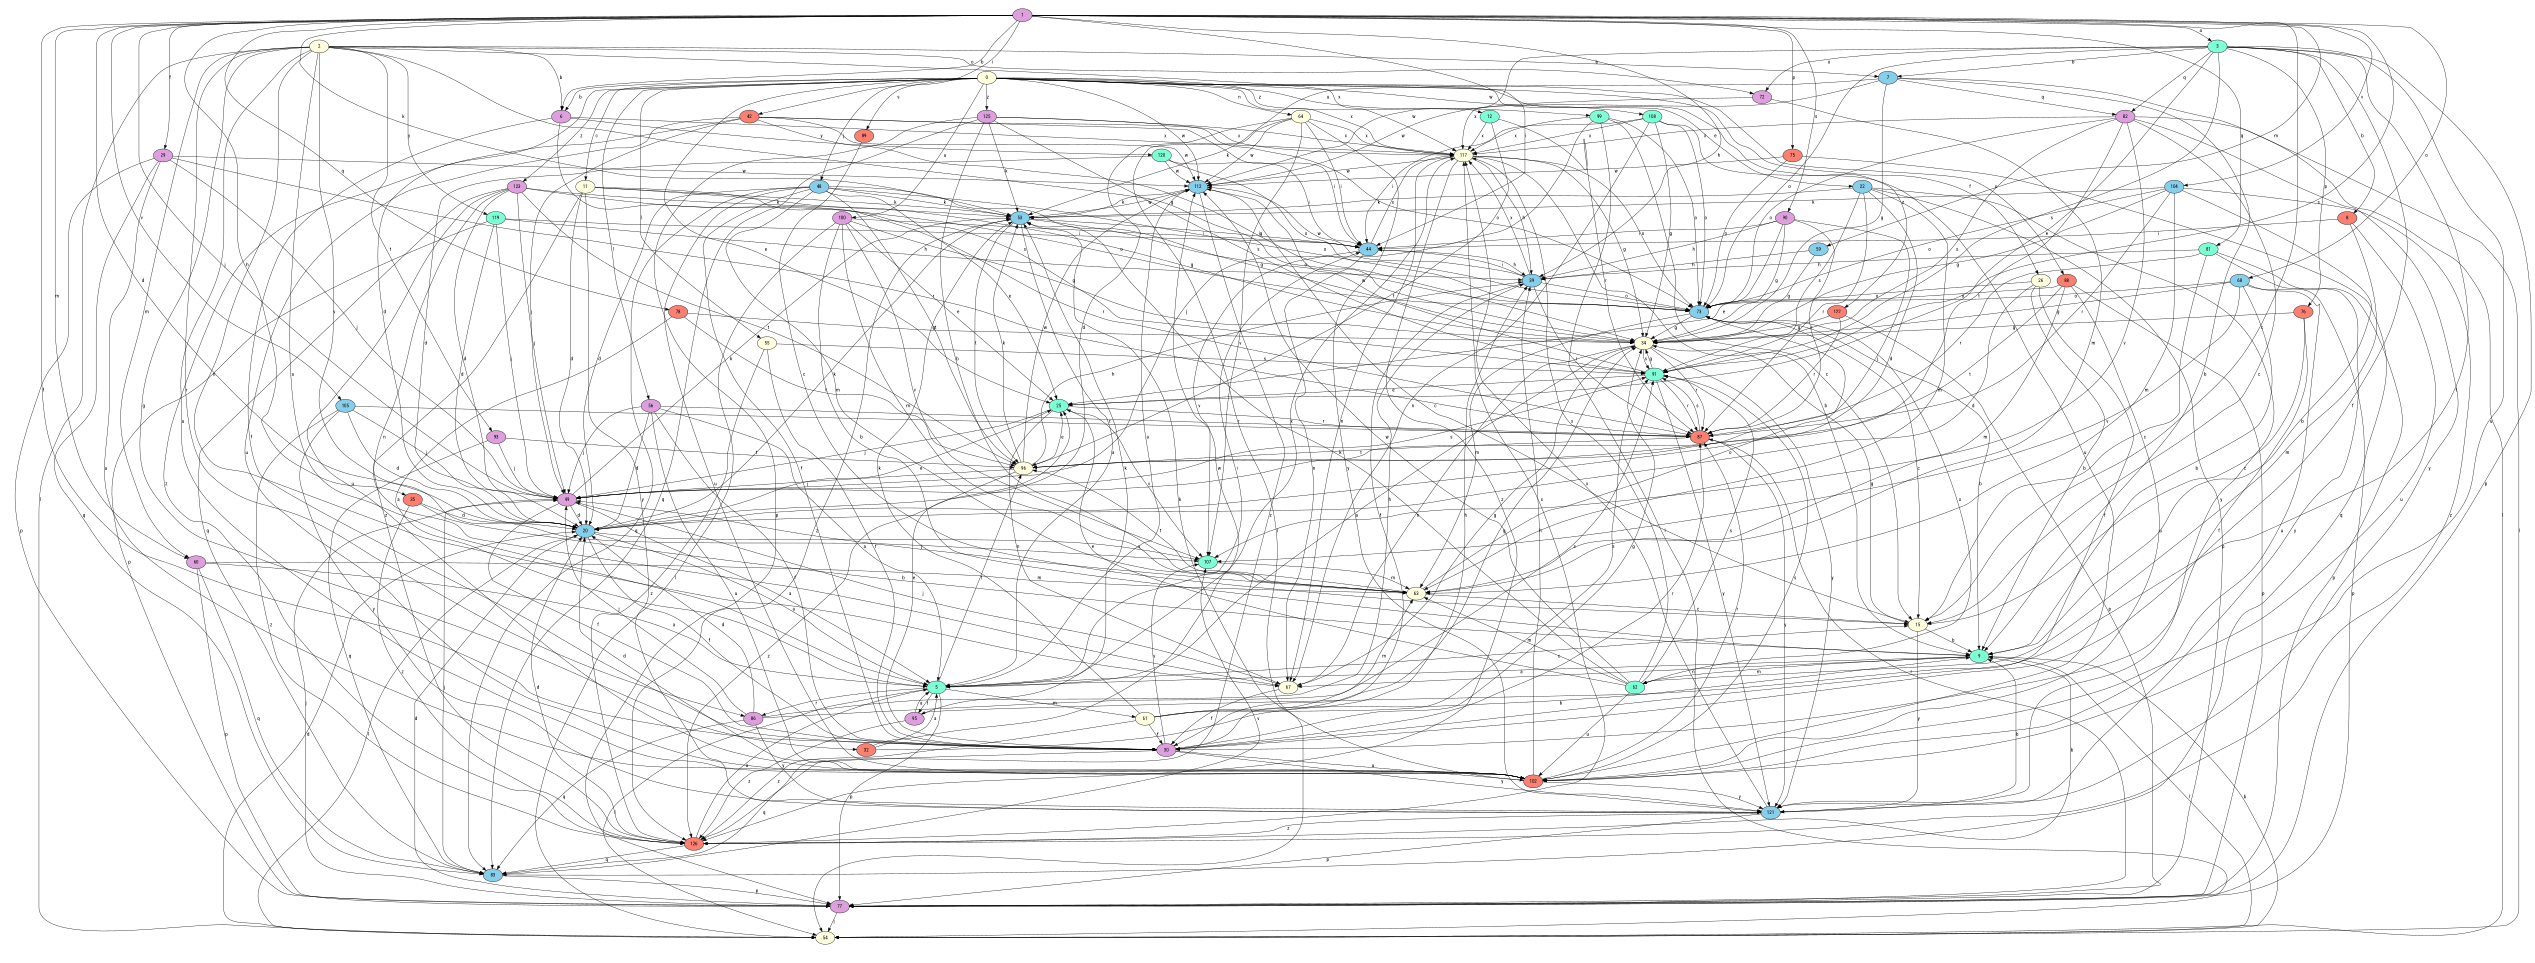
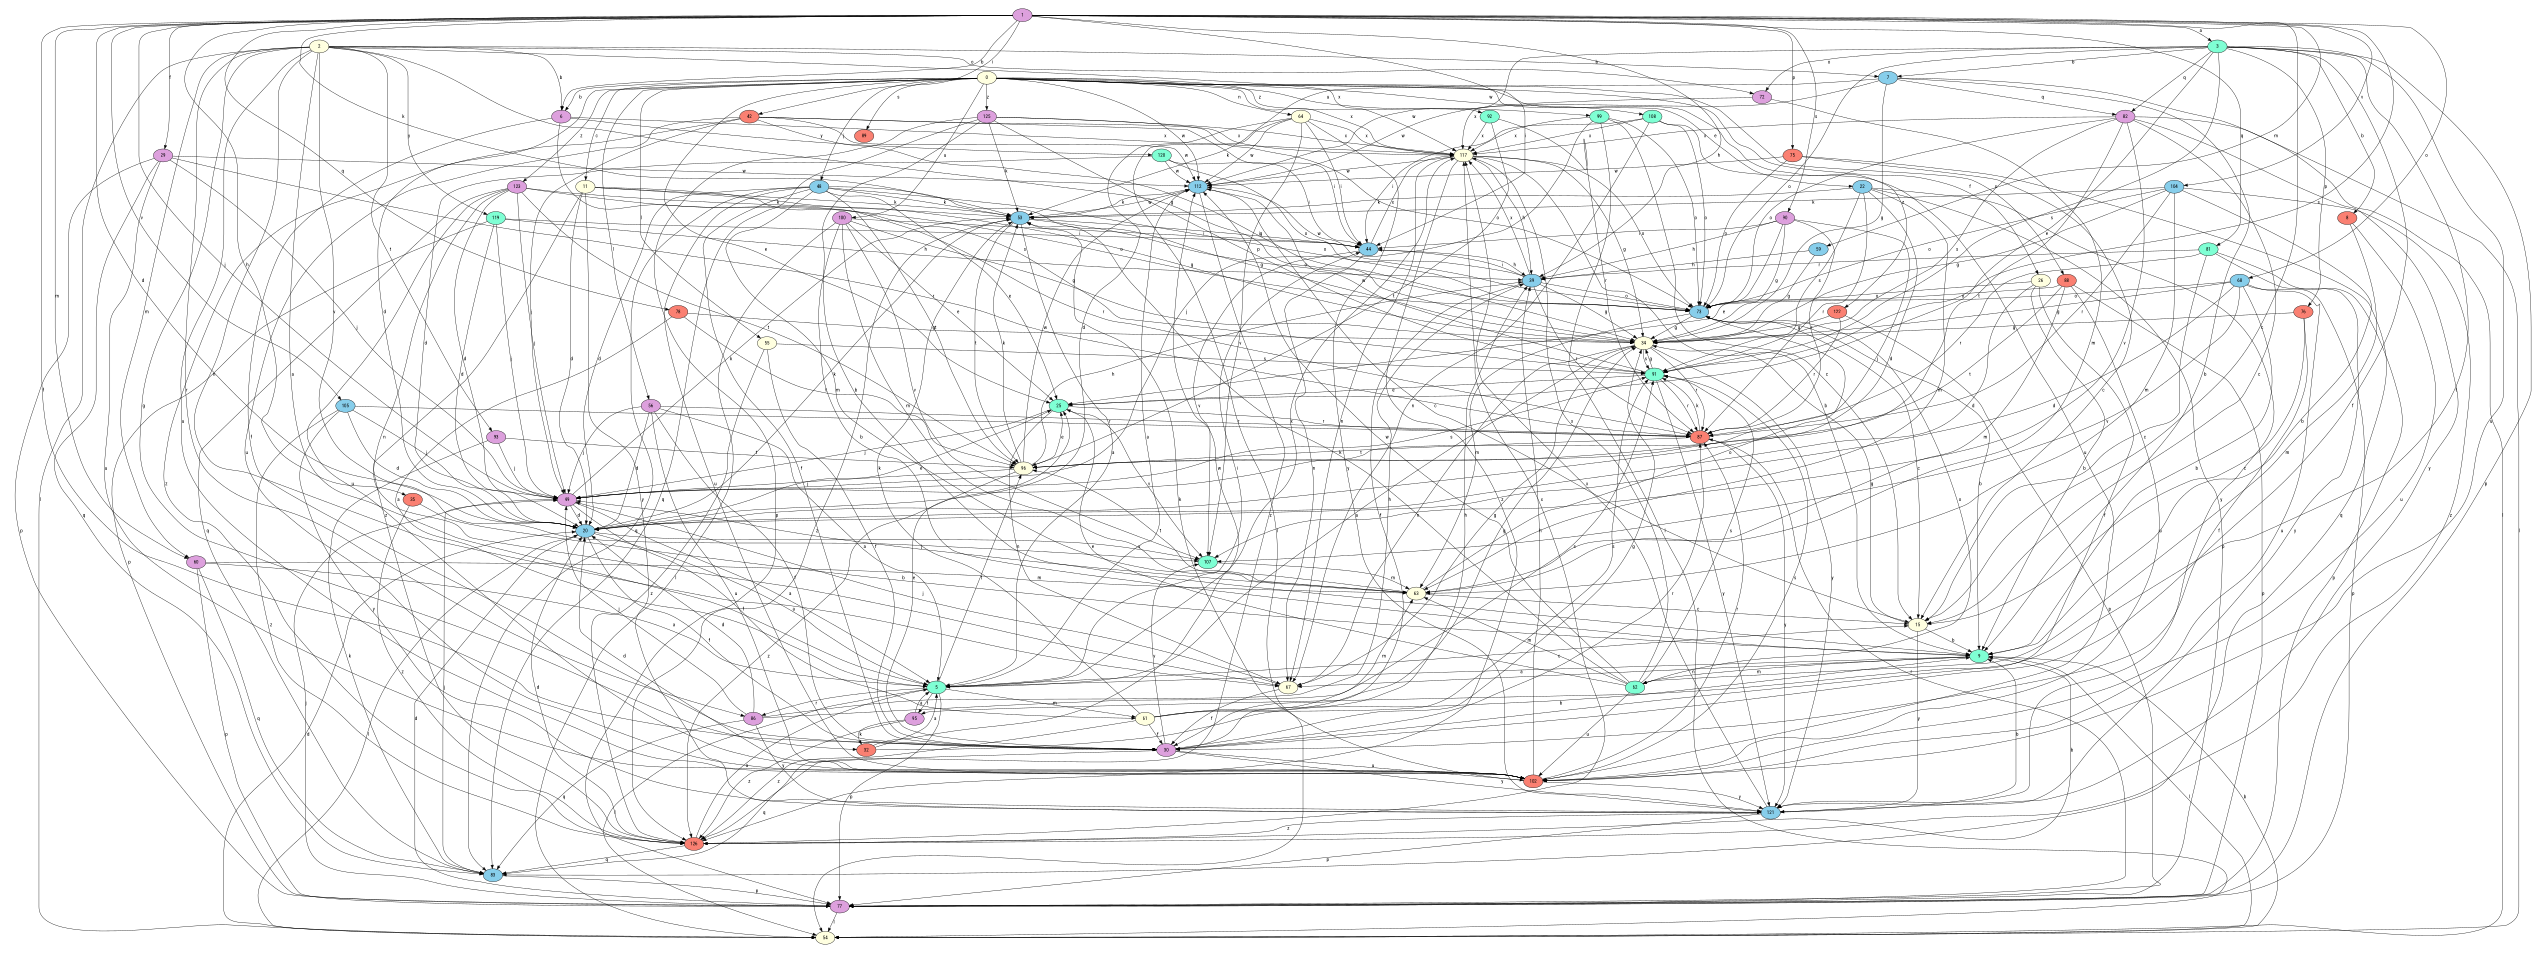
node "12": label "12" -> "92"
edge "108" -> "34": now "39" -> "34"
edge "8" -> "44": removed, label "i"
edge "125" -> "91": label "s" -> "p"
edge "81" -> "39": label "h" -> "r"
edge "87" -> "91": label "s" -> "k"
edge "125" -> "63": now "125" -> "9"
edge "95" -> "53": now "95" -> "32"
edge "35" -> "20": now "68" -> "20"
edge "89" -> "15": now "75" -> "15"
edge "93" -> "83": label "q" -> "k"
edge "49" -> "30": now "49" -> "61"
edge "83" -> "107": removed, label "v"
